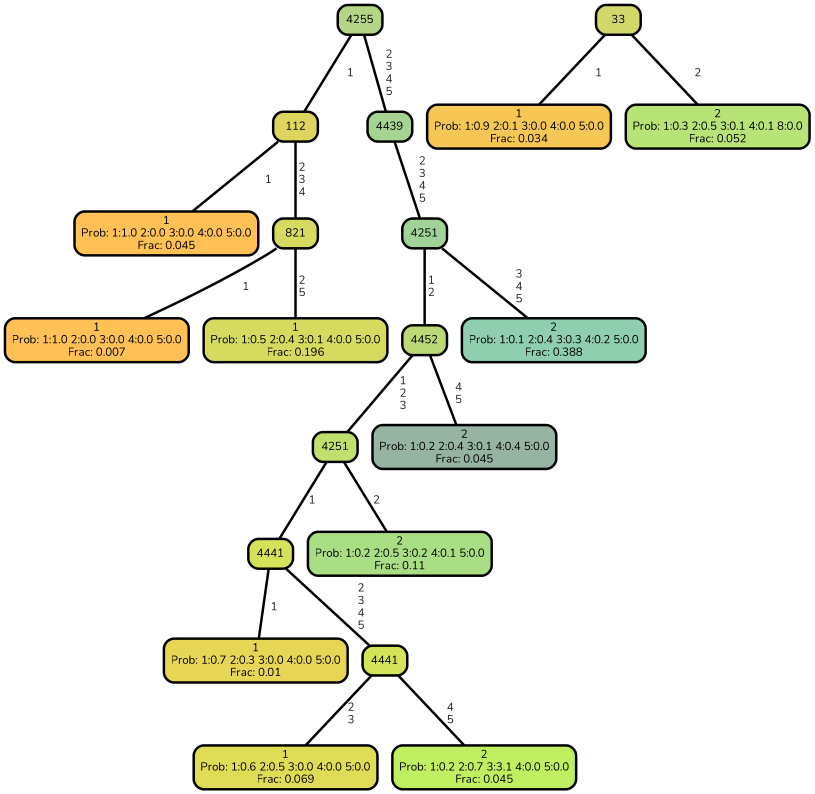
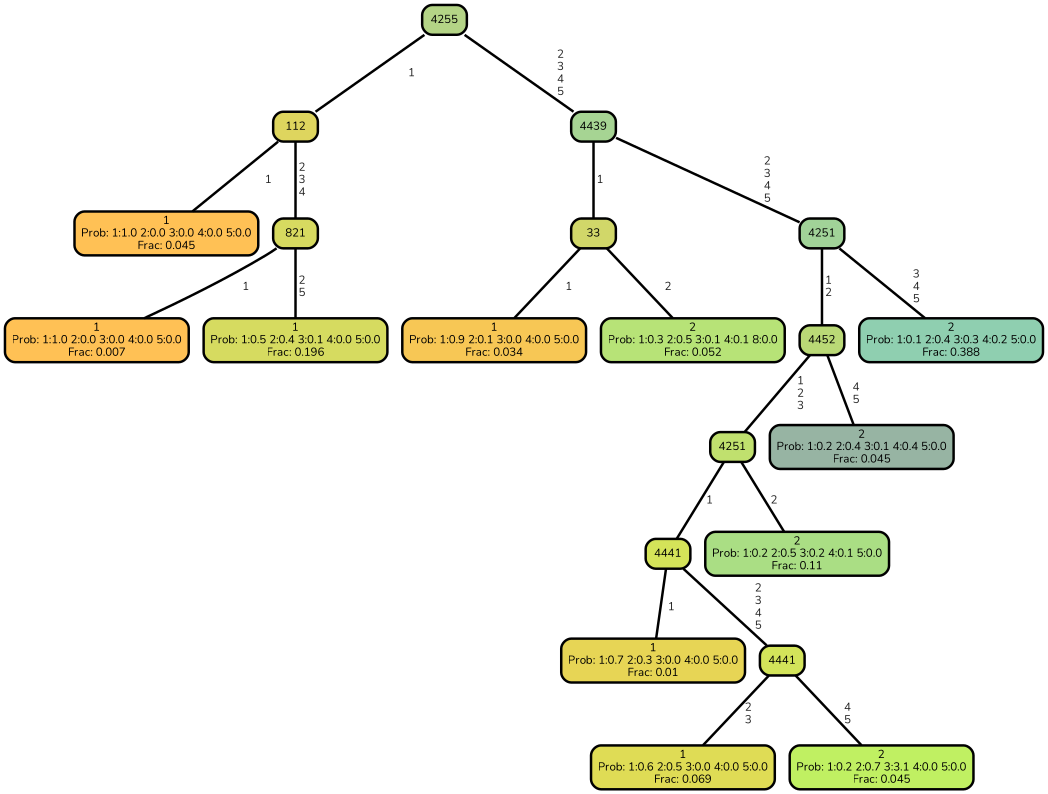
edge "4439" -- "33": added, label "1"
